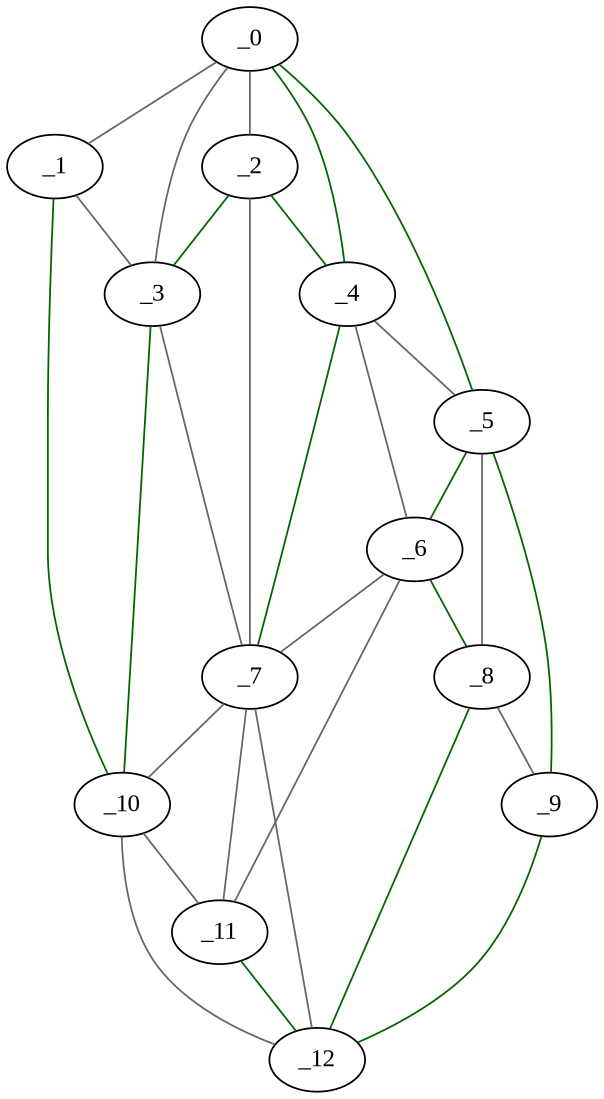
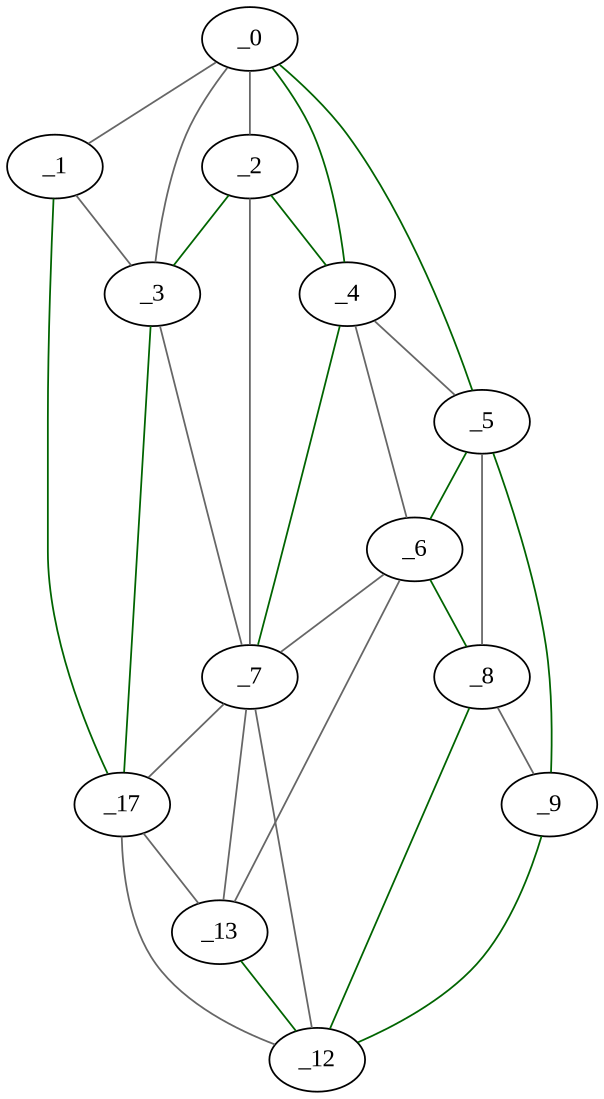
node "_10": label "_10" -> "_17"
node "_11": label "_11" -> "_13"
